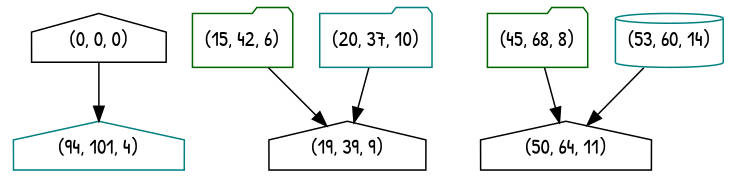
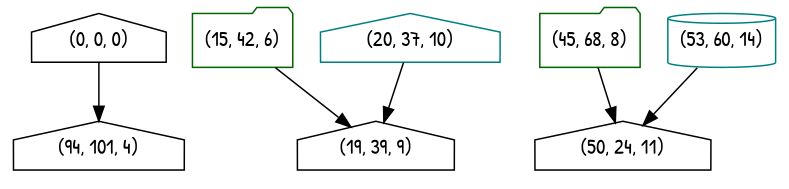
node "(20, 37, 10)": shape folder -> house
node "(94, 101, 4)": color teal -> black
node "(50, 64, 11)": label "(50, 64, 11)" -> "(50, 24, 11)"
